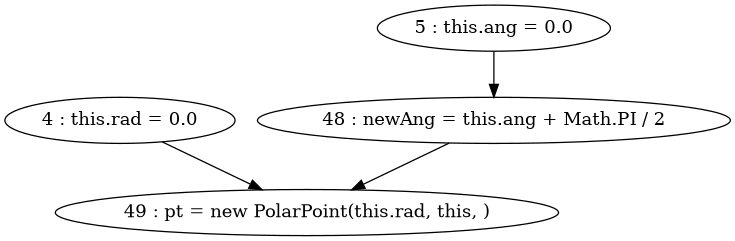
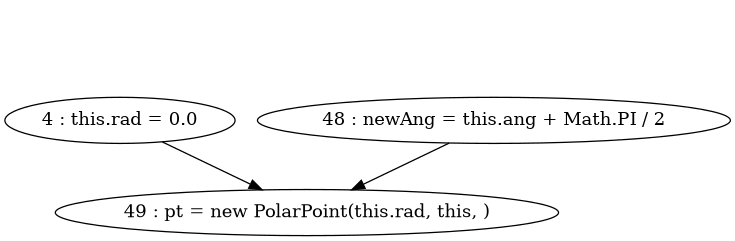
node "5 : this.ang = 0.0": removed
